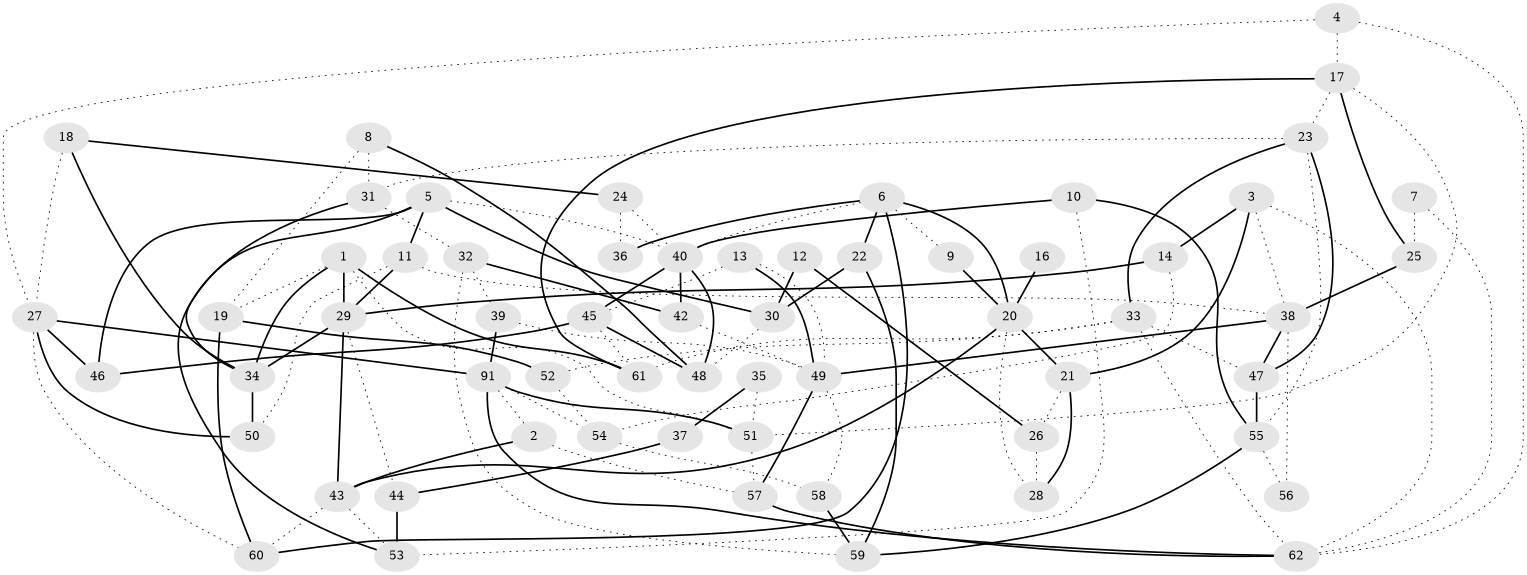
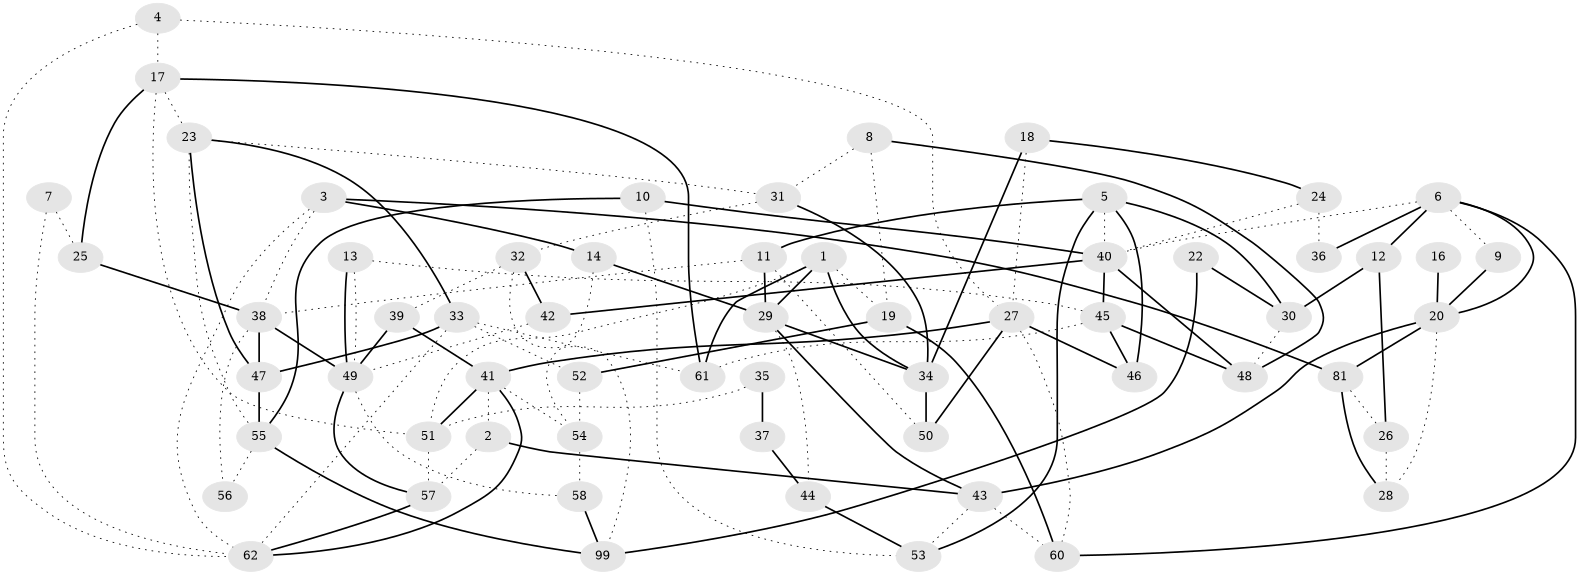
edge "6" -- "22": now "6" -- "12"
edge "39" -- "49": style dotted -> bold
edge "33" -- "47": style dotted -> bold
node "91": label "91" -> "41"
node "21": label "21" -> "81"
node "59": label "59" -> "99"
